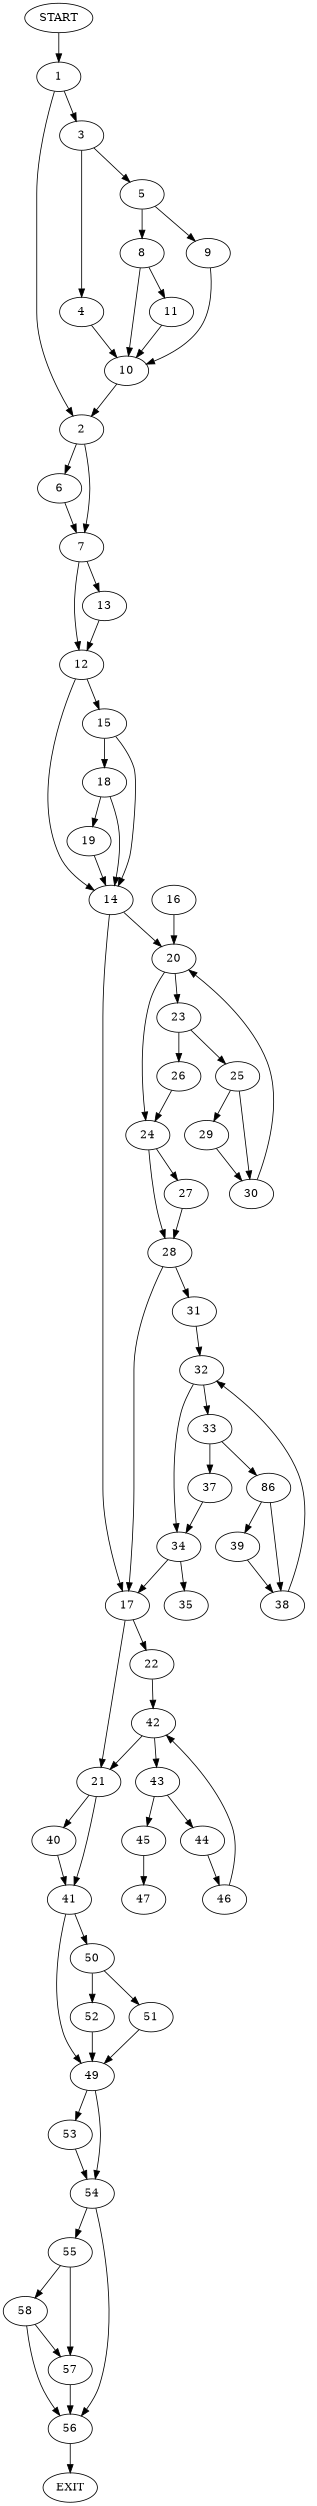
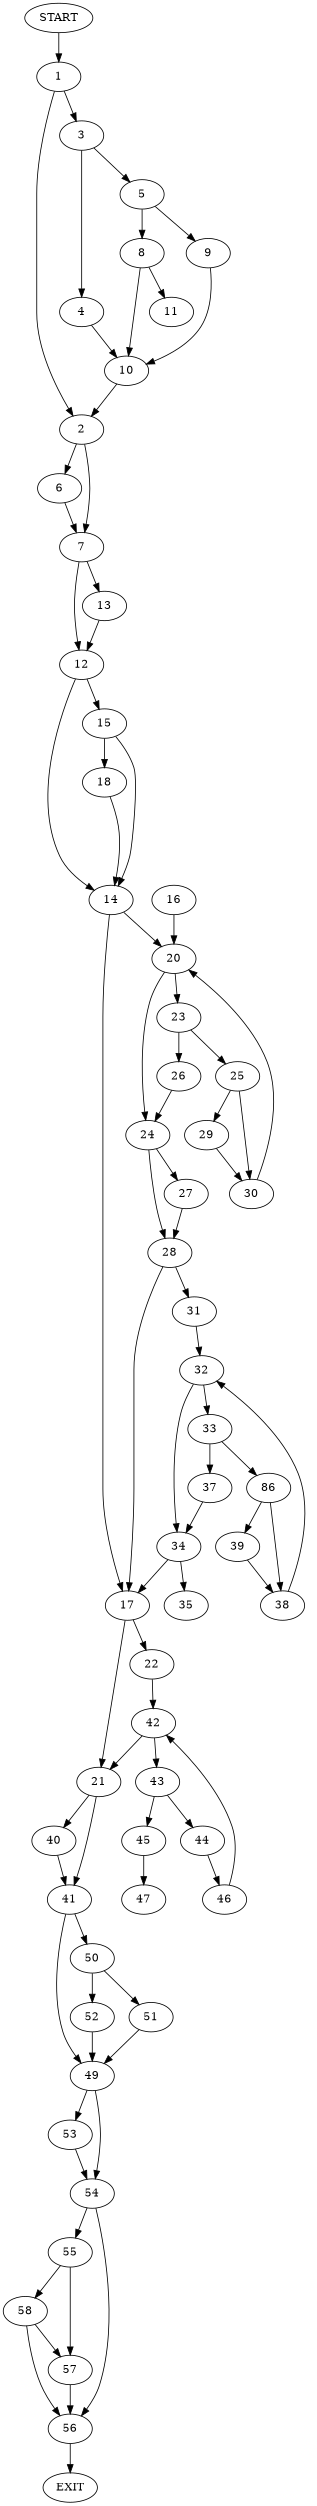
edge "11" -> "10": removed
node "19": removed
